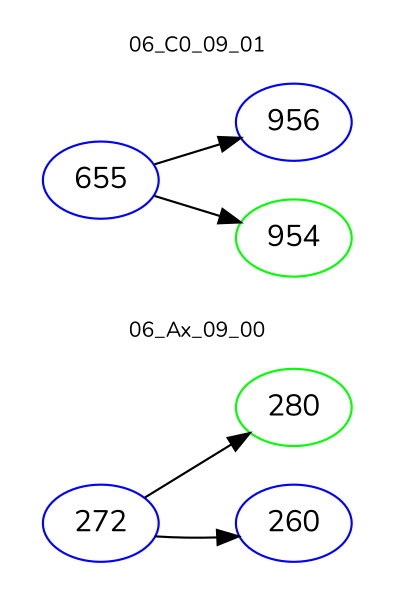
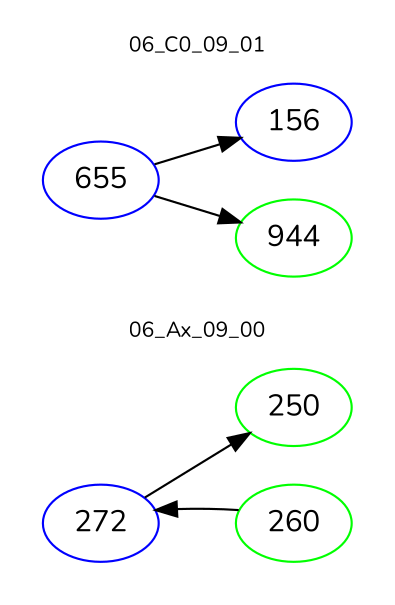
node "956": label "956" -> "156"
node "954": label "954" -> "944"
node "280": label "280" -> "250"
node "260": color blue -> green
edge "272" -> "260": reversed
